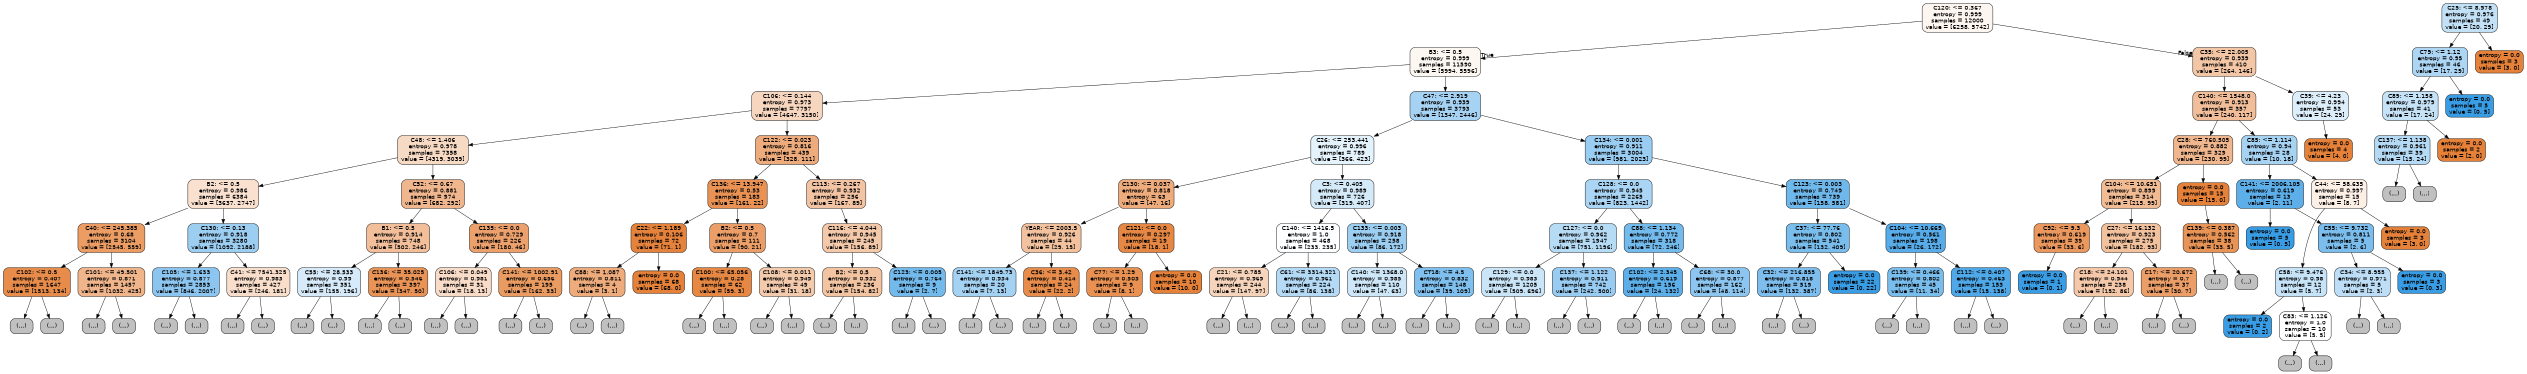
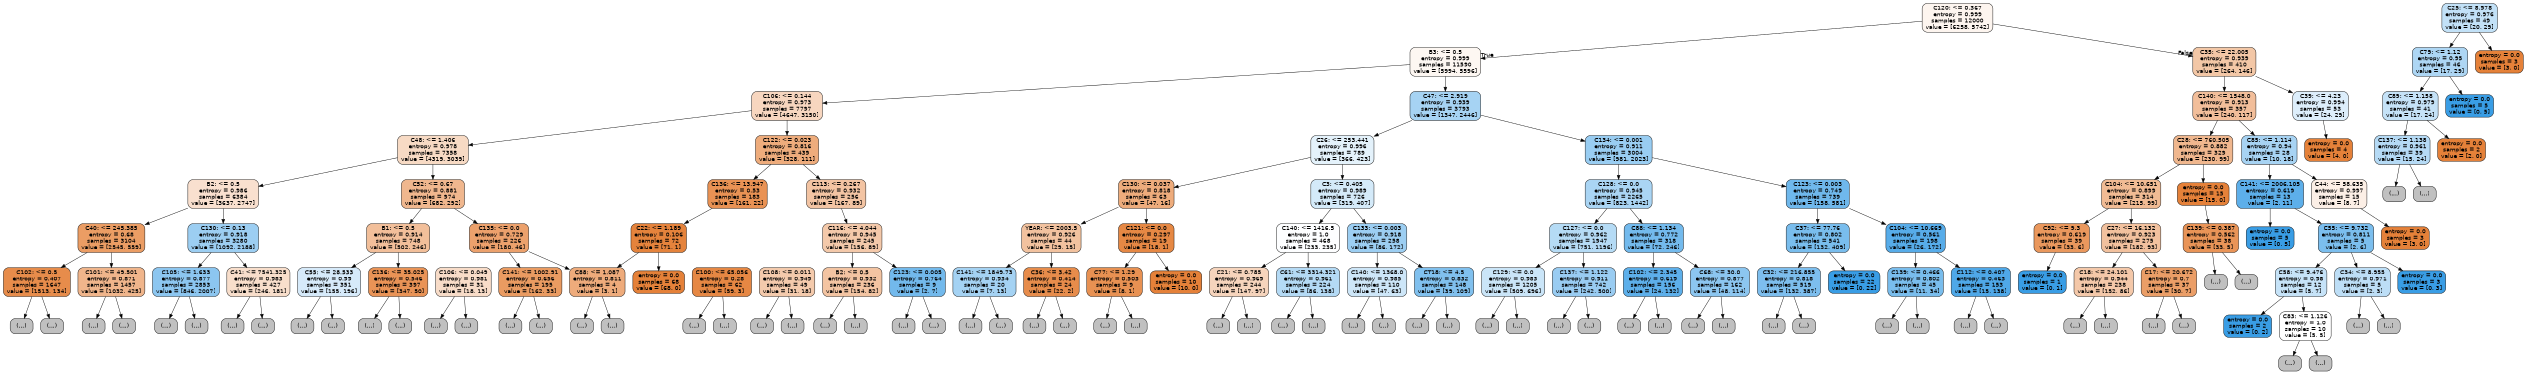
node "C130: <= 0.037 entropy = 0.818 entropy = 63 value = [47, 16]": label "C130: <= 0.037 entropy = 0.818 entropy = 63 value = [47, 16]" -> "C130: <= 0.037 entropy = 0.818 samples = 63 value = [47, 16]"
edge "C44: <= 58.635 entropy = 0.997 samples = 15 value = [8, 7]" -> "C58: <= 9.476 entropy = 0.98 samples = 12 value = [5, 7]": now "C55: <= 9.732 entropy = 0.811 samples = 5 value = [2, 6]" -> "C58: <= 9.476 entropy = 0.98 samples = 12 value = [5, 7]"
node "B2: <= 0.5 entropy = 0.7 samples = 111 value = [90, 21]": removed
edge "C135: <= 0.0 entropy = 0.729 samples = 226 value = [180, 46]" -> "C106: <= 0.049 entropy = 0.981 samples = 31 value = [18, 13]": now "C135: <= 0.0 entropy = 0.729 samples = 226 value = [180, 46]" -> "C88: <= 1.087 entropy = 0.811 samples = 4 value = [3, 1]"
